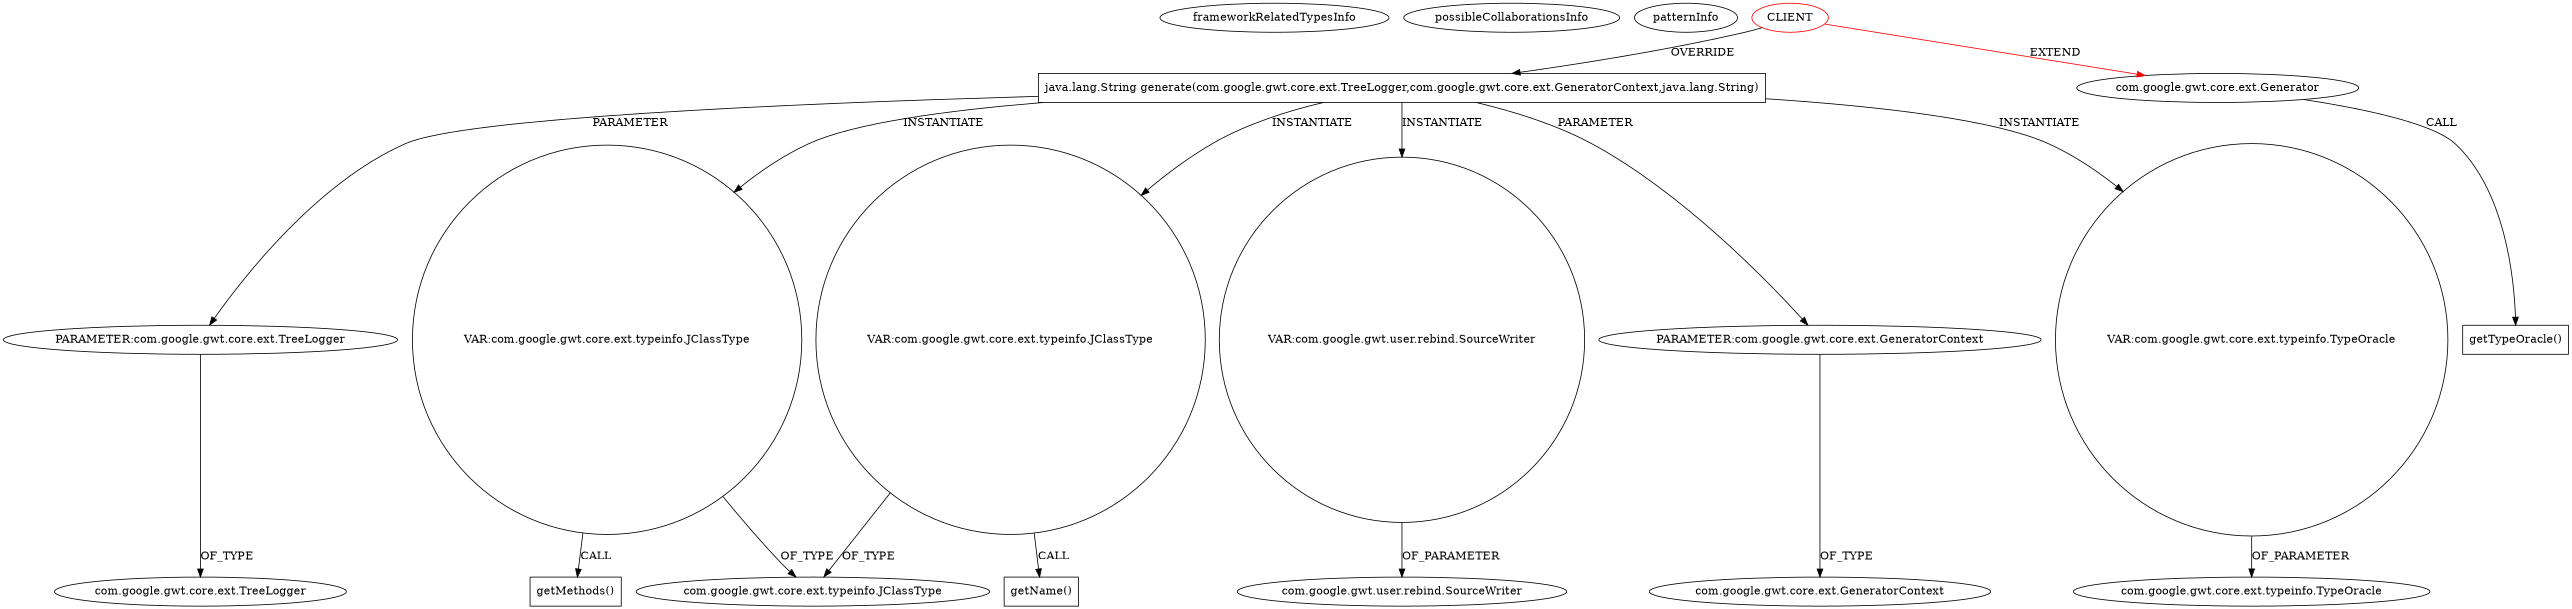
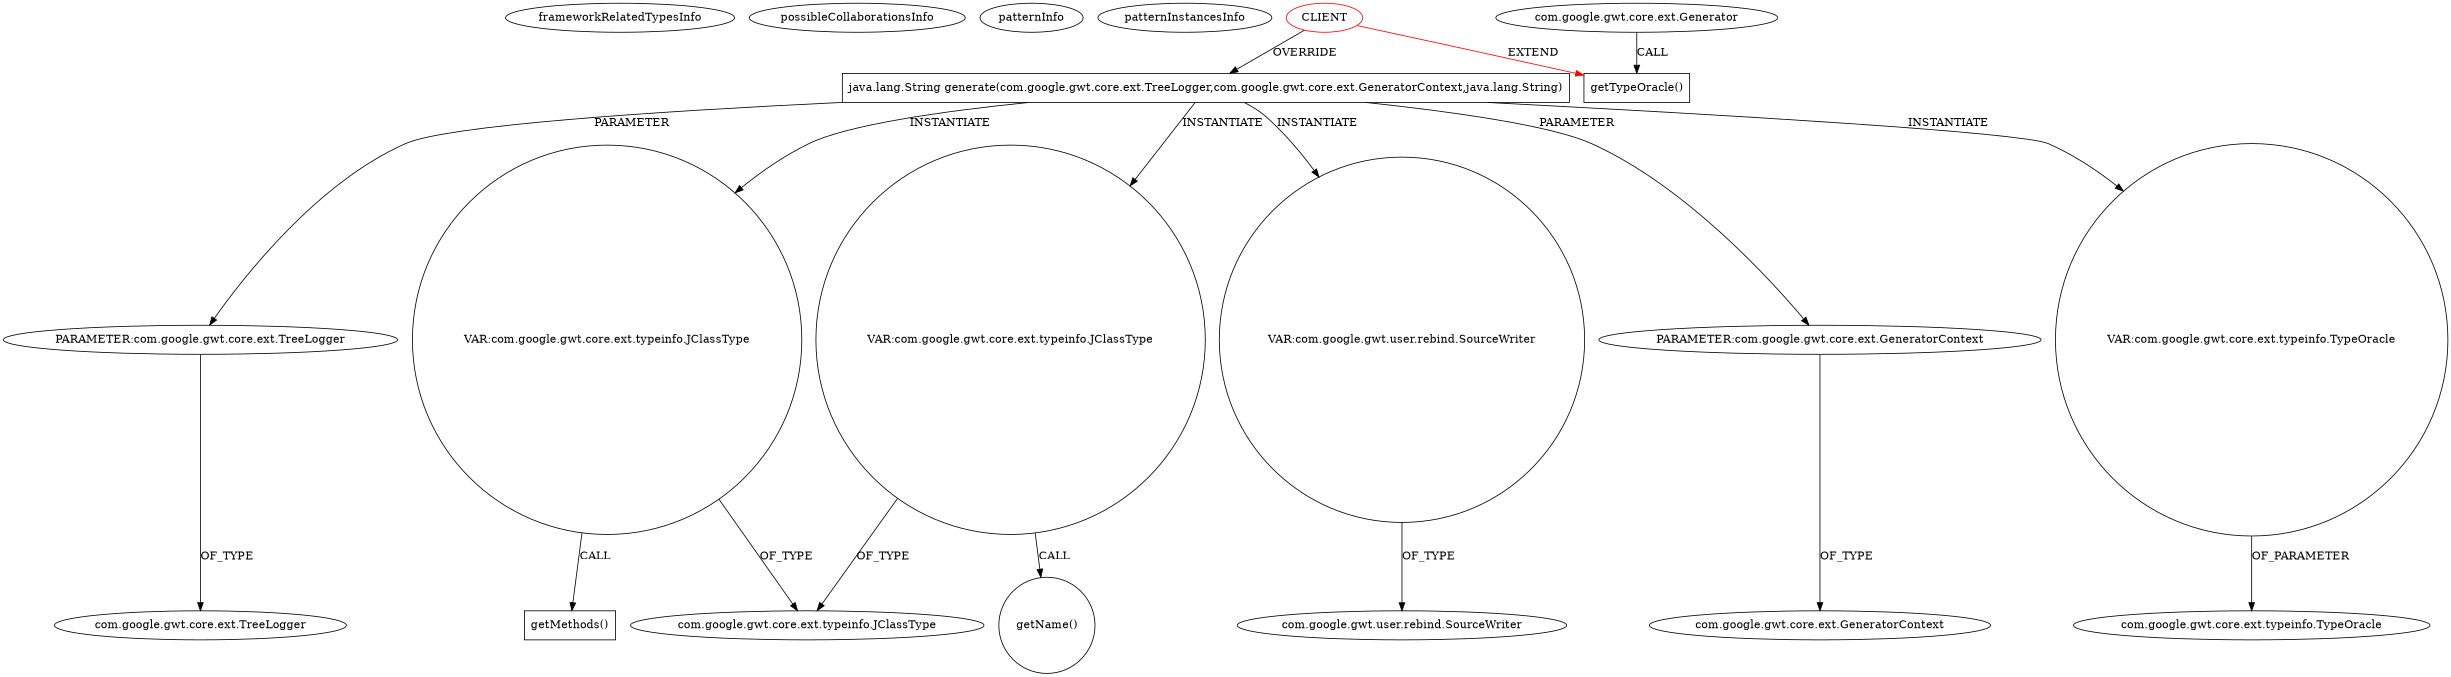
node "patternInstancesInfo": added
edge "CLIENT" -> "com.google.gwt.core.ext.Generator": now "CLIENT" -> "getTypeOracle()"
edge "VAR:com.google.gwt.user.rebind.SourceWriter" -> "com.google.gwt.user.rebind.SourceWriter": label "OF_PARAMETER" -> "OF_TYPE"
node "getName()": shape box -> circle
